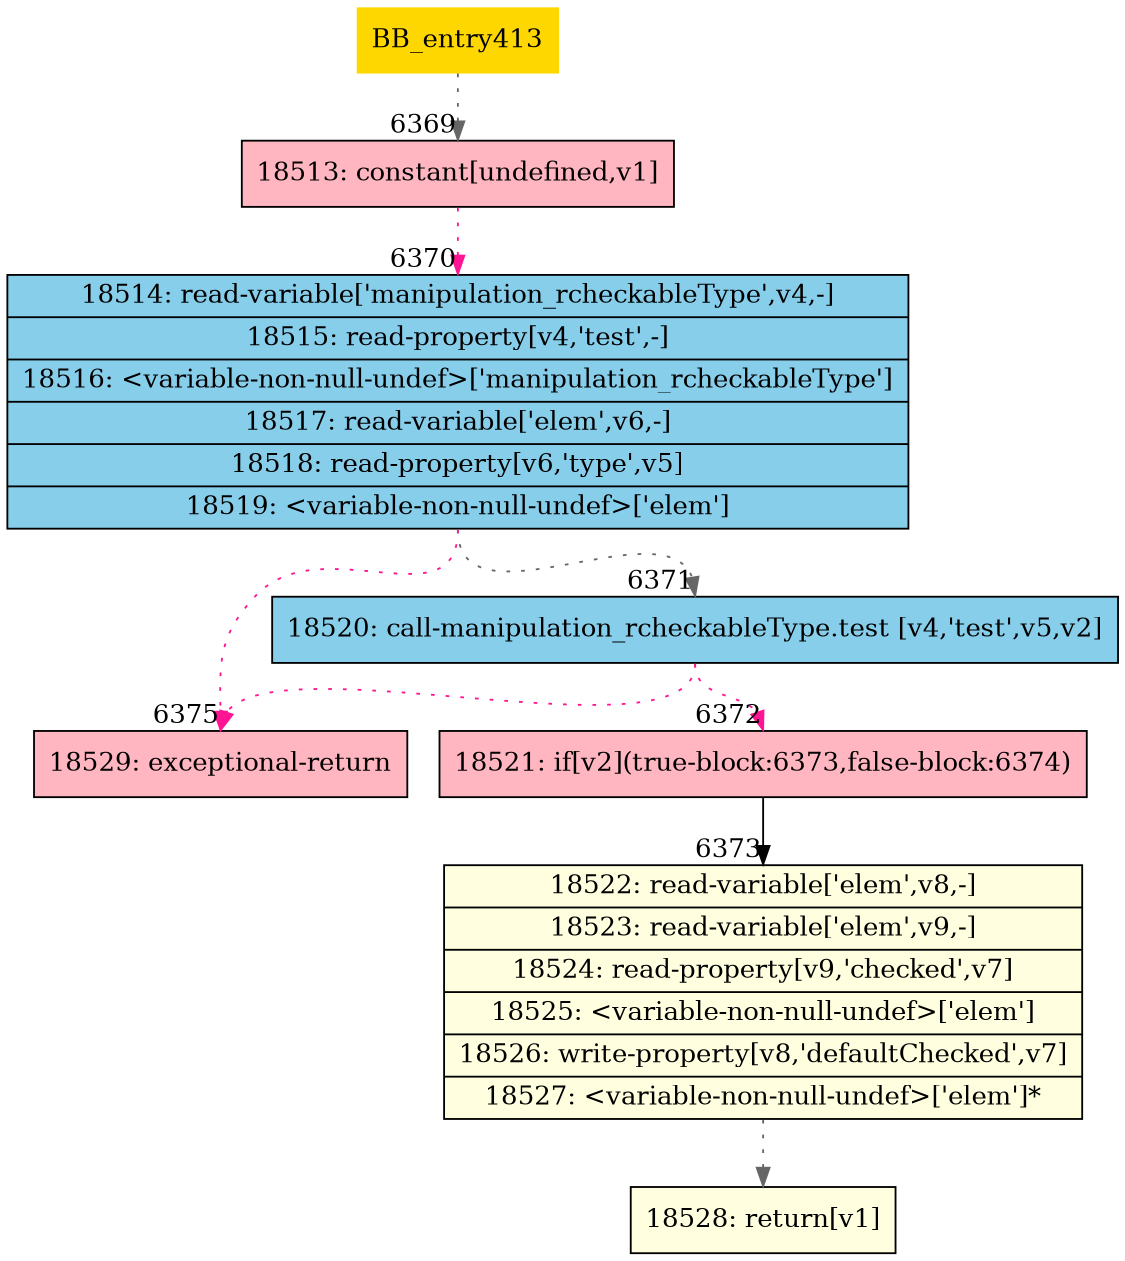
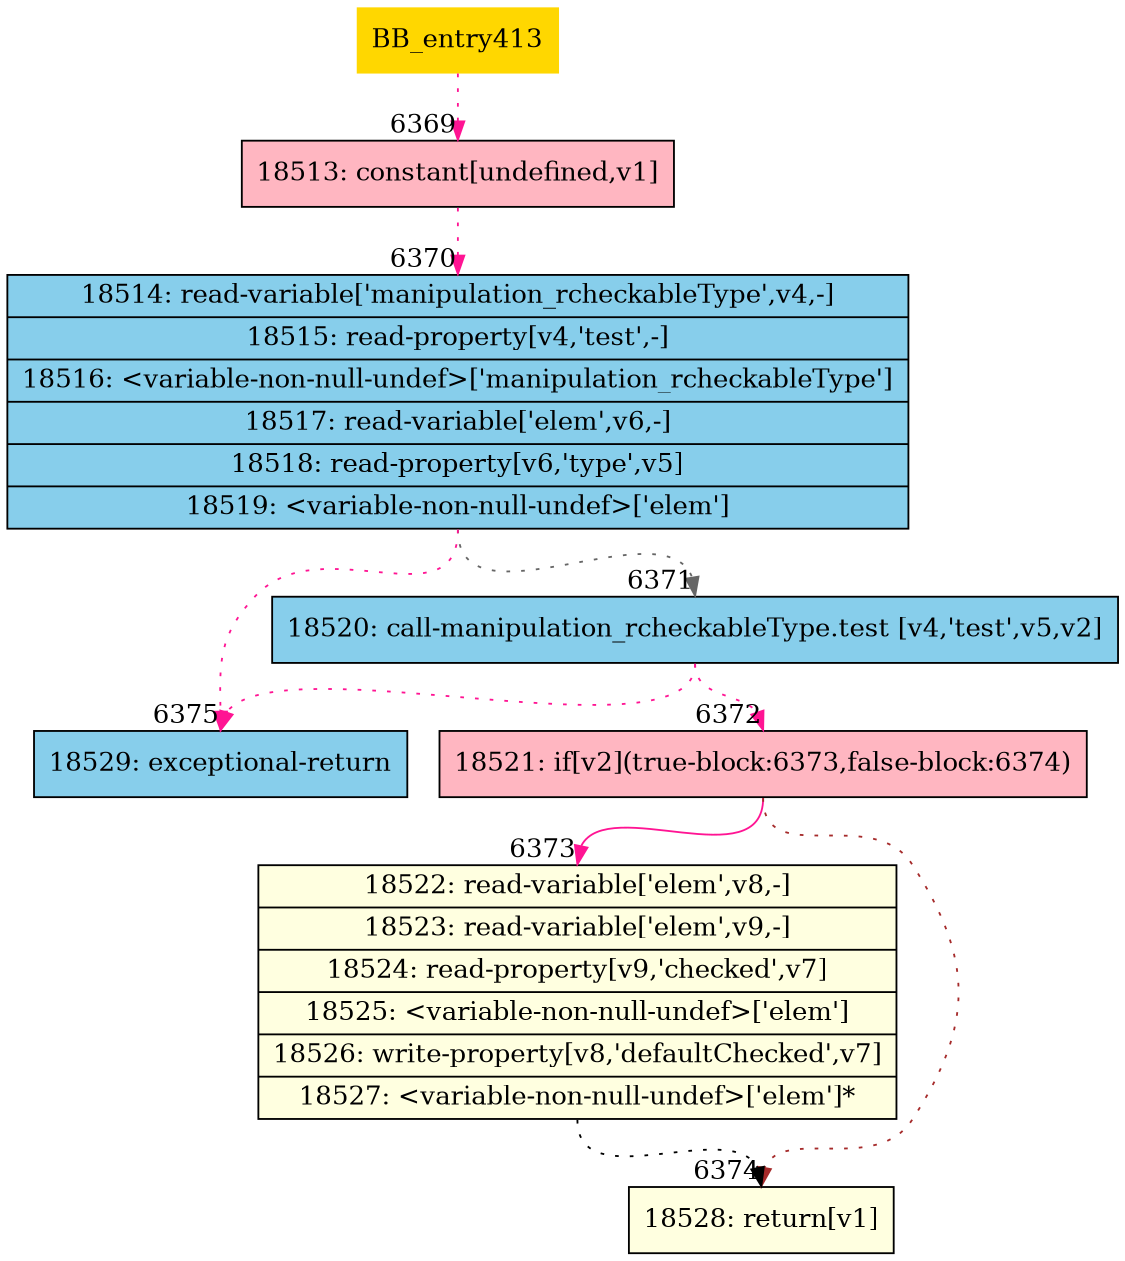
edge "BB_entry413" -> "18513: constant[undefined,v1]": color gray40 -> deeppink
node "18529: exceptional-return": fillcolor lightpink -> skyblue
edge "18521: if[v2](true-block:6373,false-block:6374)" -> "18522: read-variable['elem',v8,-]": color black -> deeppink
edge "18521: if[v2](true-block:6373,false-block:6374)" -> "18528: return[v1]": added
edge "18522: read-variable['elem',v8,-]" -> "18528: return[v1]": color gray40 -> black
